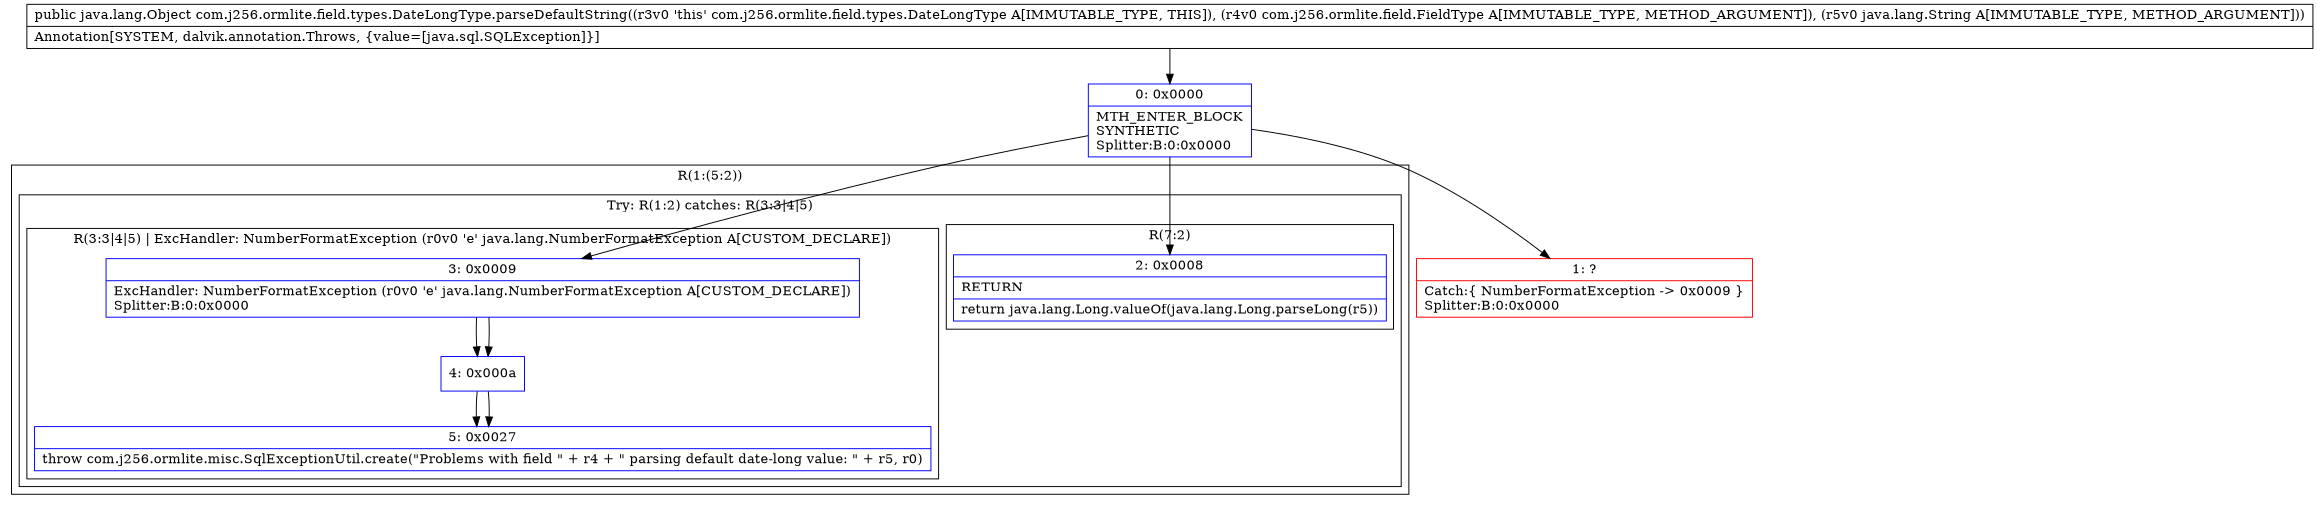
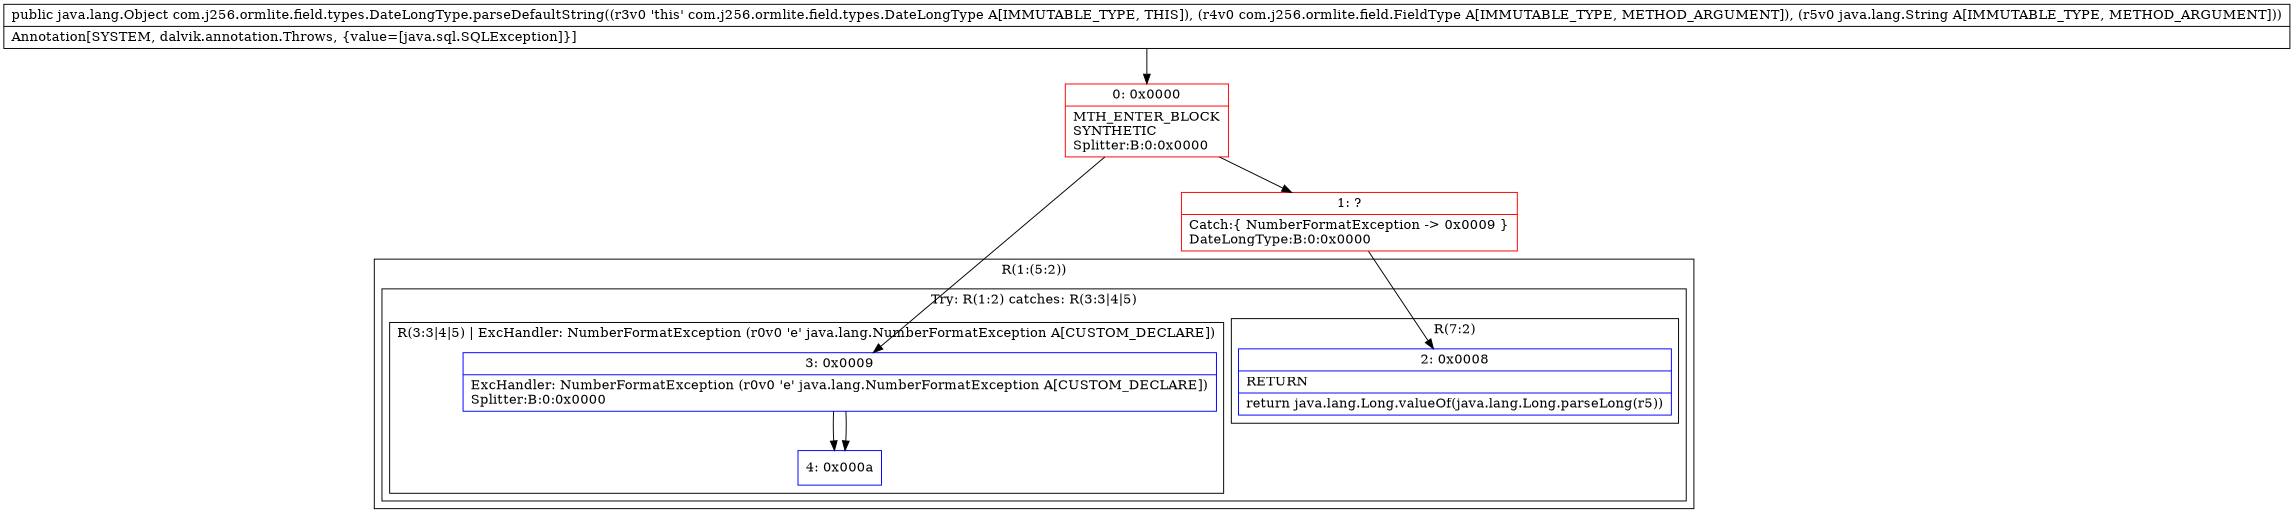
node "0: 0x0000": color blue -> red
edge "0: 0x0000" -> "2: 0x0008": now "1: ?" -> "2: 0x0008"
node "1: ?": text "Splitter:B:0:0x0000" -> "DateLongType:B:0:0x0000"
node "5: 0x0027": removed
